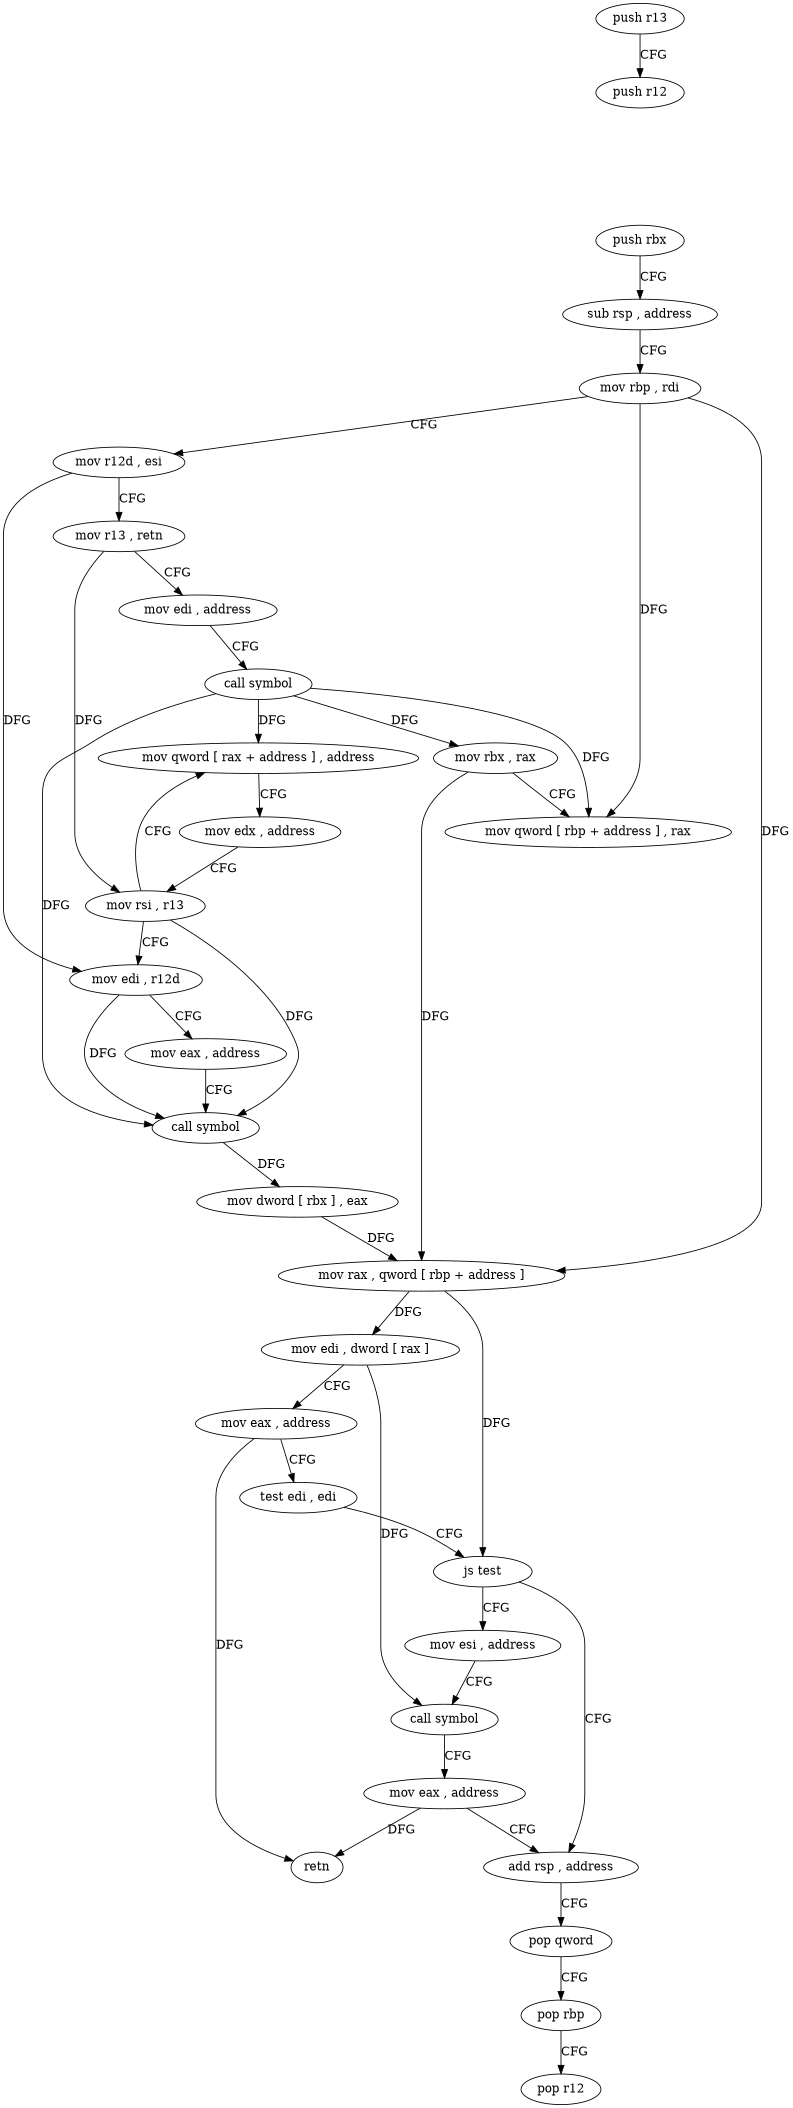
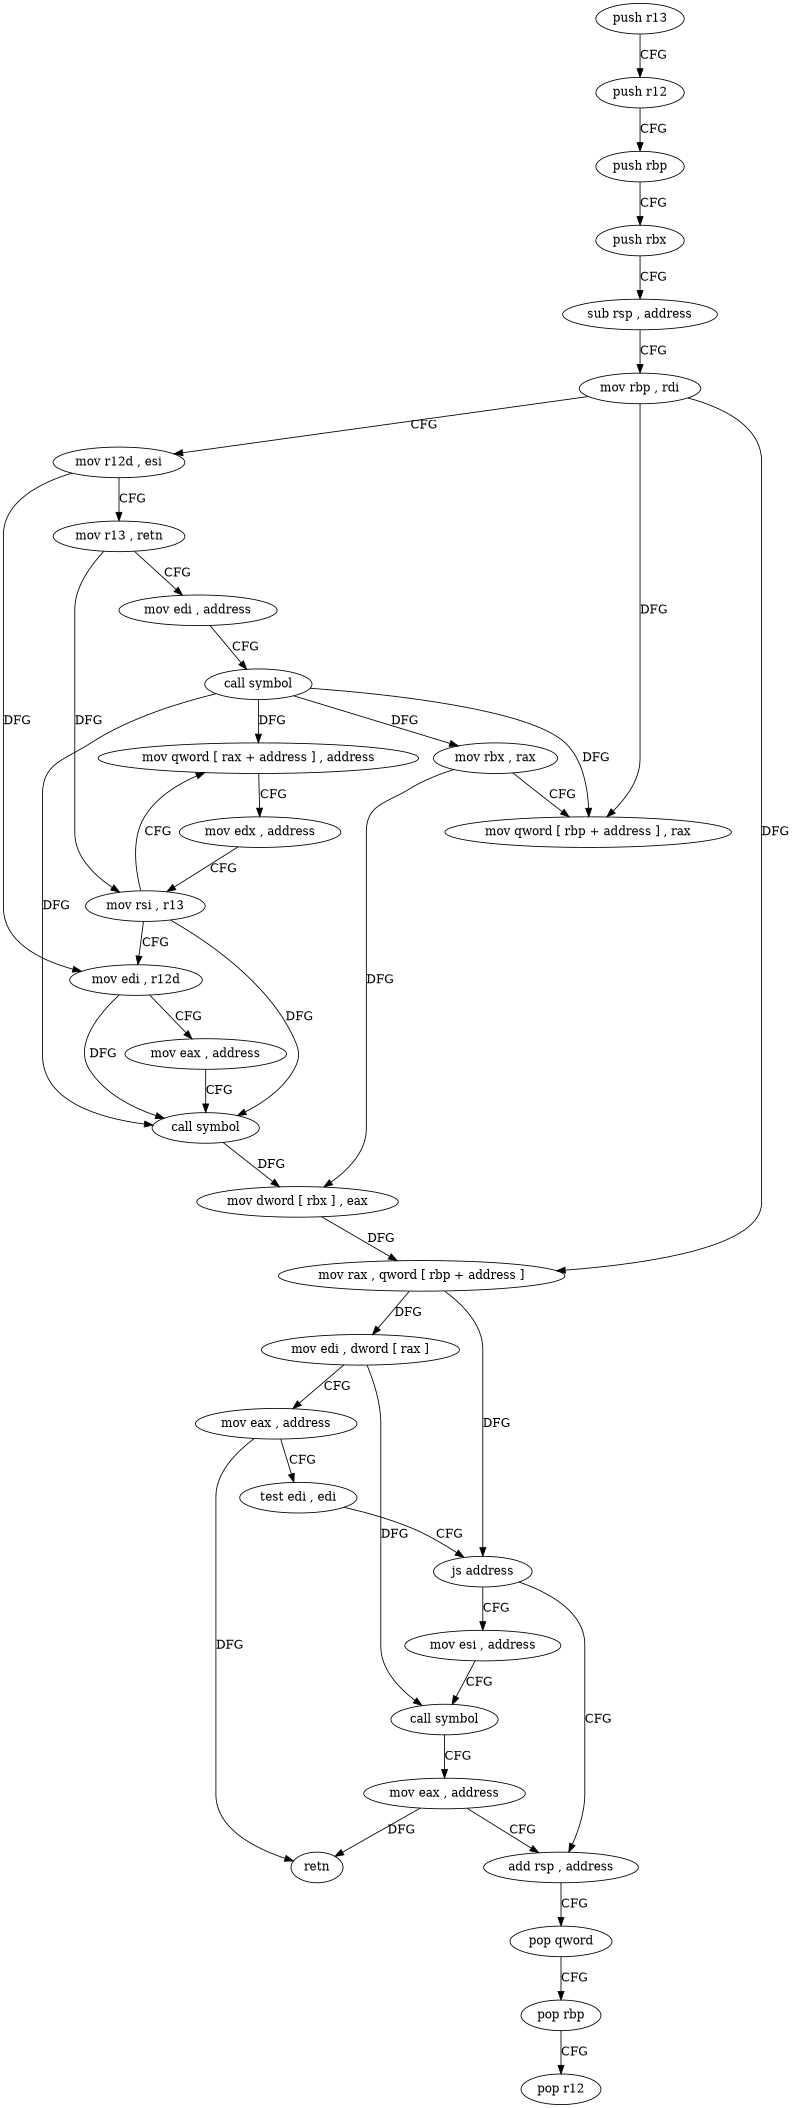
node "push rbp": added
edge "mov rbx , rax" -> "mov rax , qword [ rbp + address ]": now "mov rbx , rax" -> "mov dword [ rbx ] , eax"
node "js test": label "js test" -> "js address"
